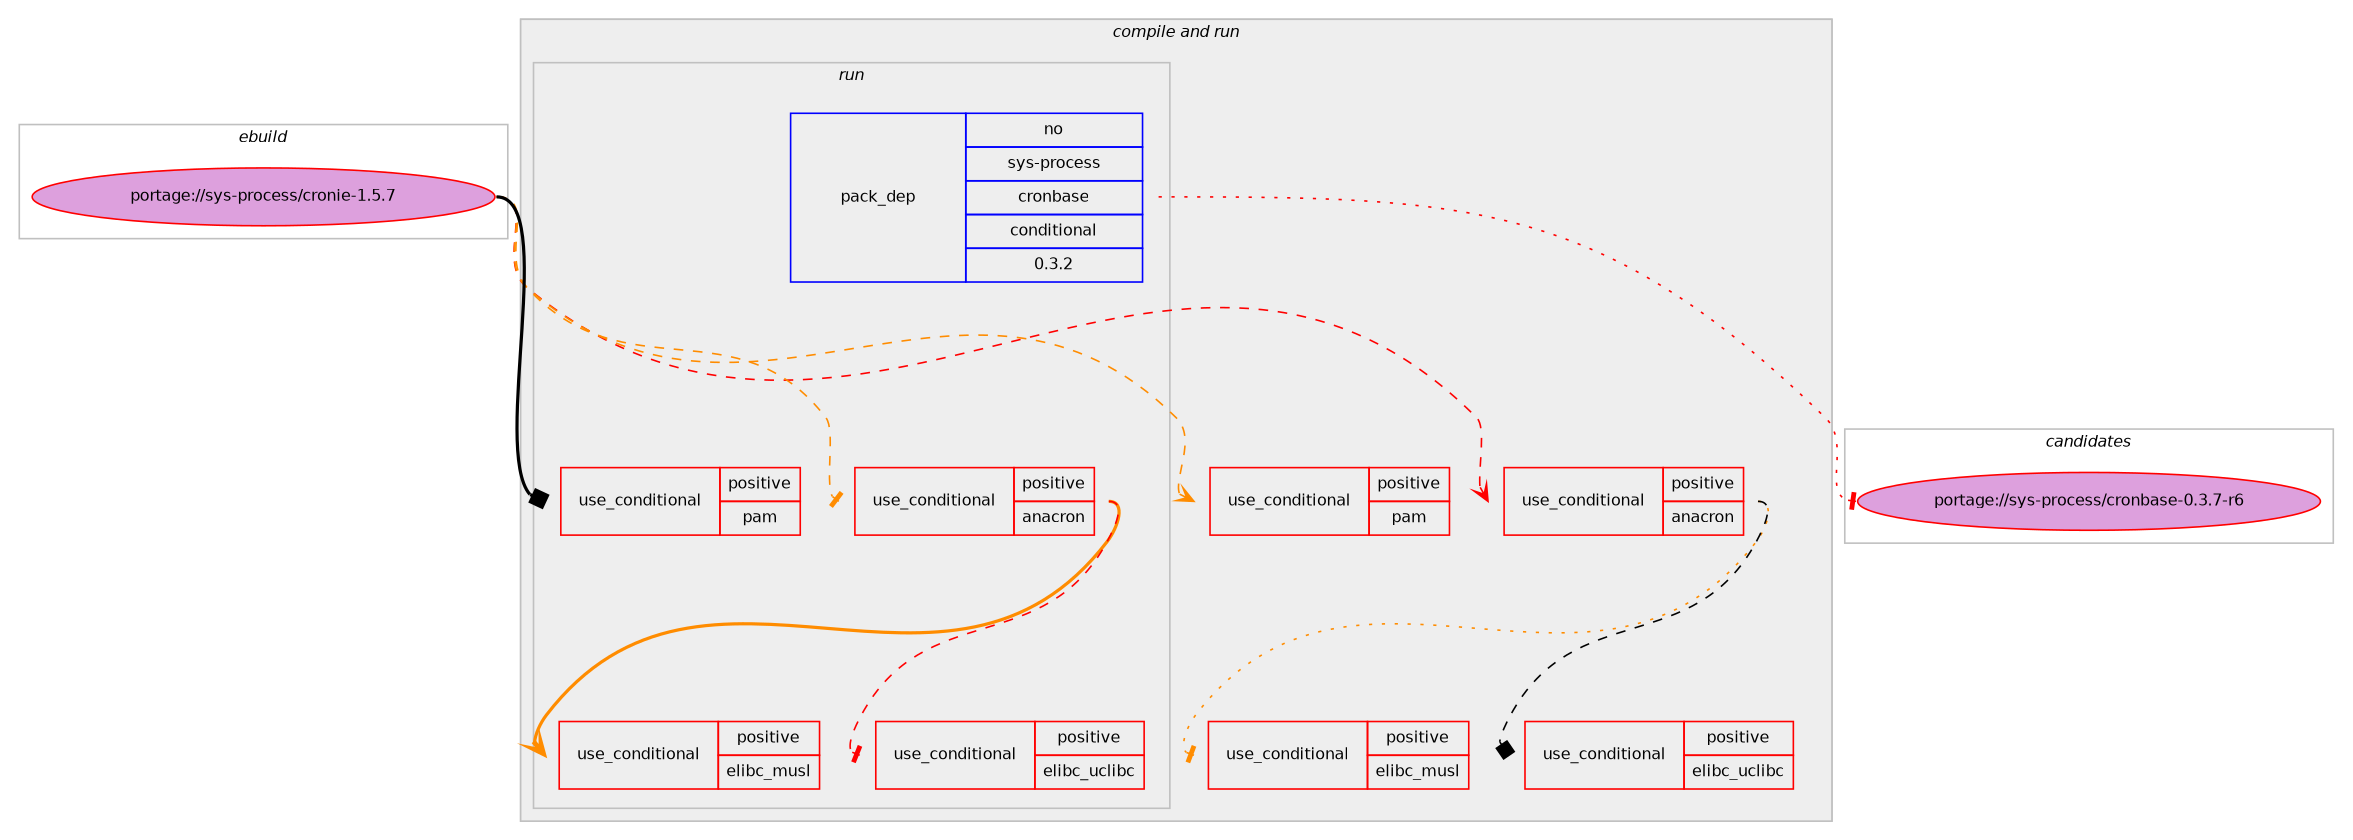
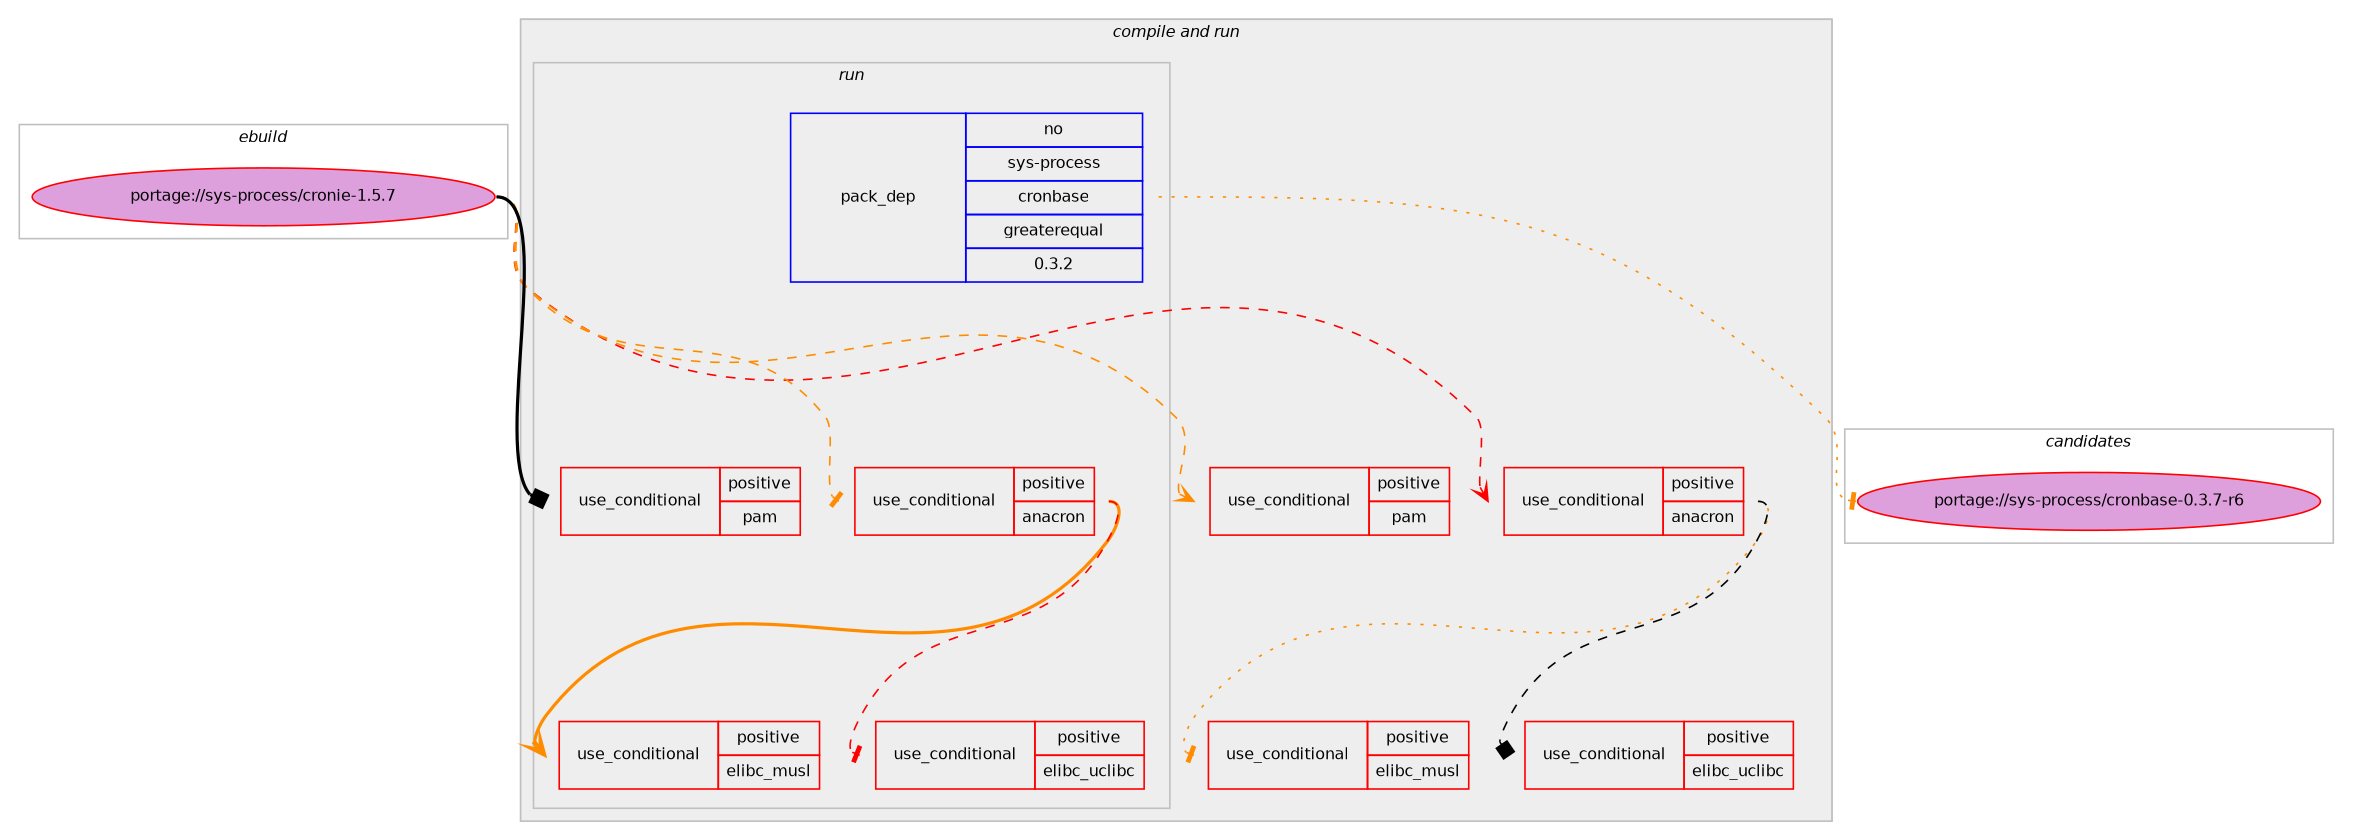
node "pack_dep": text "conditional" -> "greaterequal"
edge "pack_dep" -> "portage://sys-process/cronbase-0.3.7-r6": color red -> darkorange
